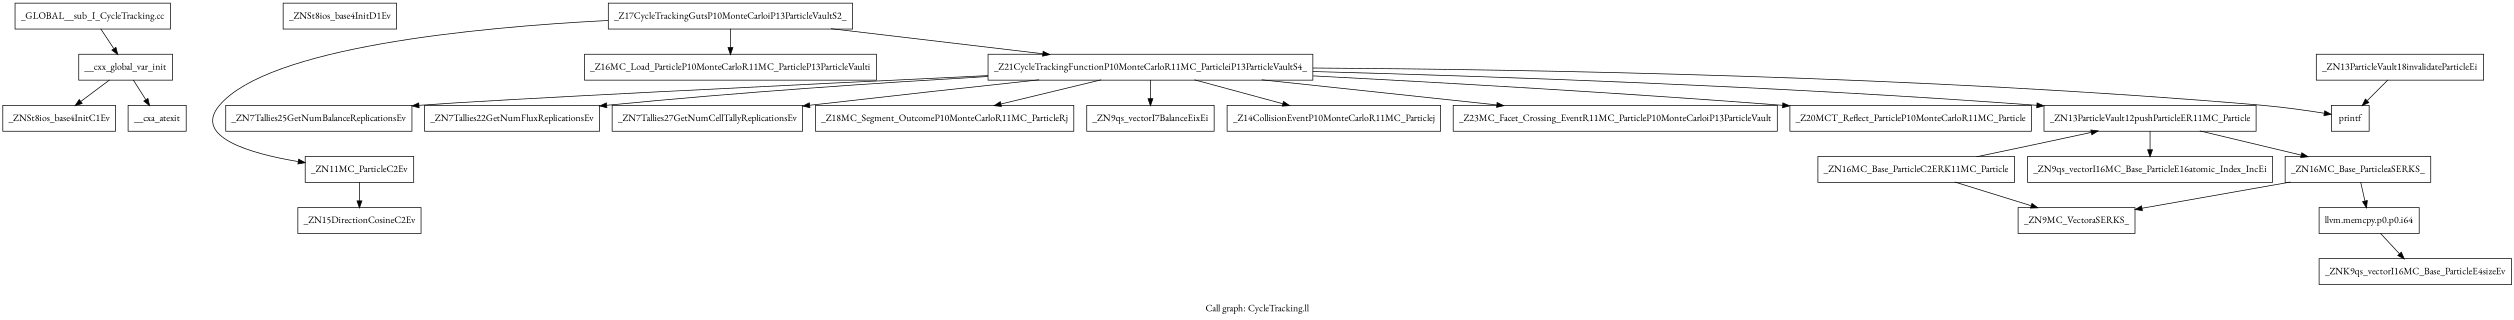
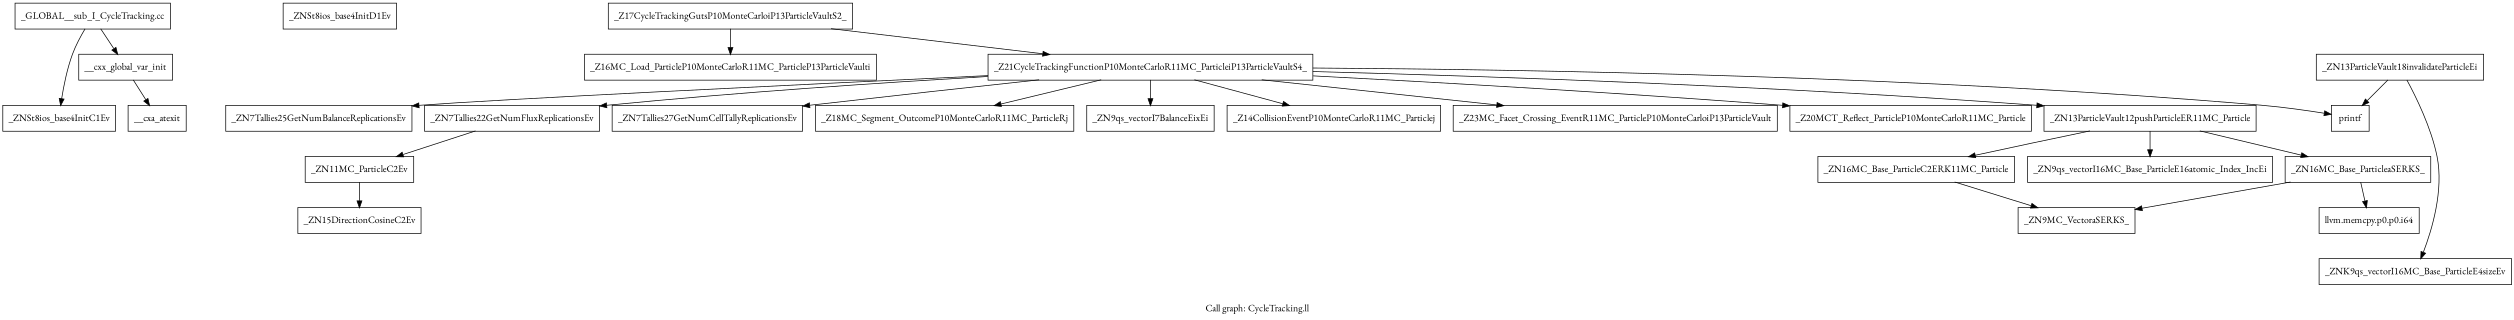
edge "_Z17CycleTrackingGutsP10MonteCarloiP13ParticleVaultS2_" -> "_ZN11MC_ParticleC2Ev": now "_ZN7Tallies22GetNumFluxReplicationsEv" -> "_ZN11MC_ParticleC2Ev"
edge "__cxx_global_var_init" -> "_ZNSt8ios_base4InitC1Ev": now "_GLOBAL__sub_I_CycleTracking.cc" -> "_ZNSt8ios_base4InitC1Ev"
edge "_ZN16MC_Base_ParticleC2ERK11MC_Particle" -> "_ZN13ParticleVault12pushParticleER11MC_Particle": reversed
edge "llvm.memcpy.p0.p0.i64" -> "_ZNK9qs_vectorI16MC_Base_ParticleE4sizeEv": now "_ZN13ParticleVault18invalidateParticleEi" -> "_ZNK9qs_vectorI16MC_Base_ParticleE4sizeEv"
